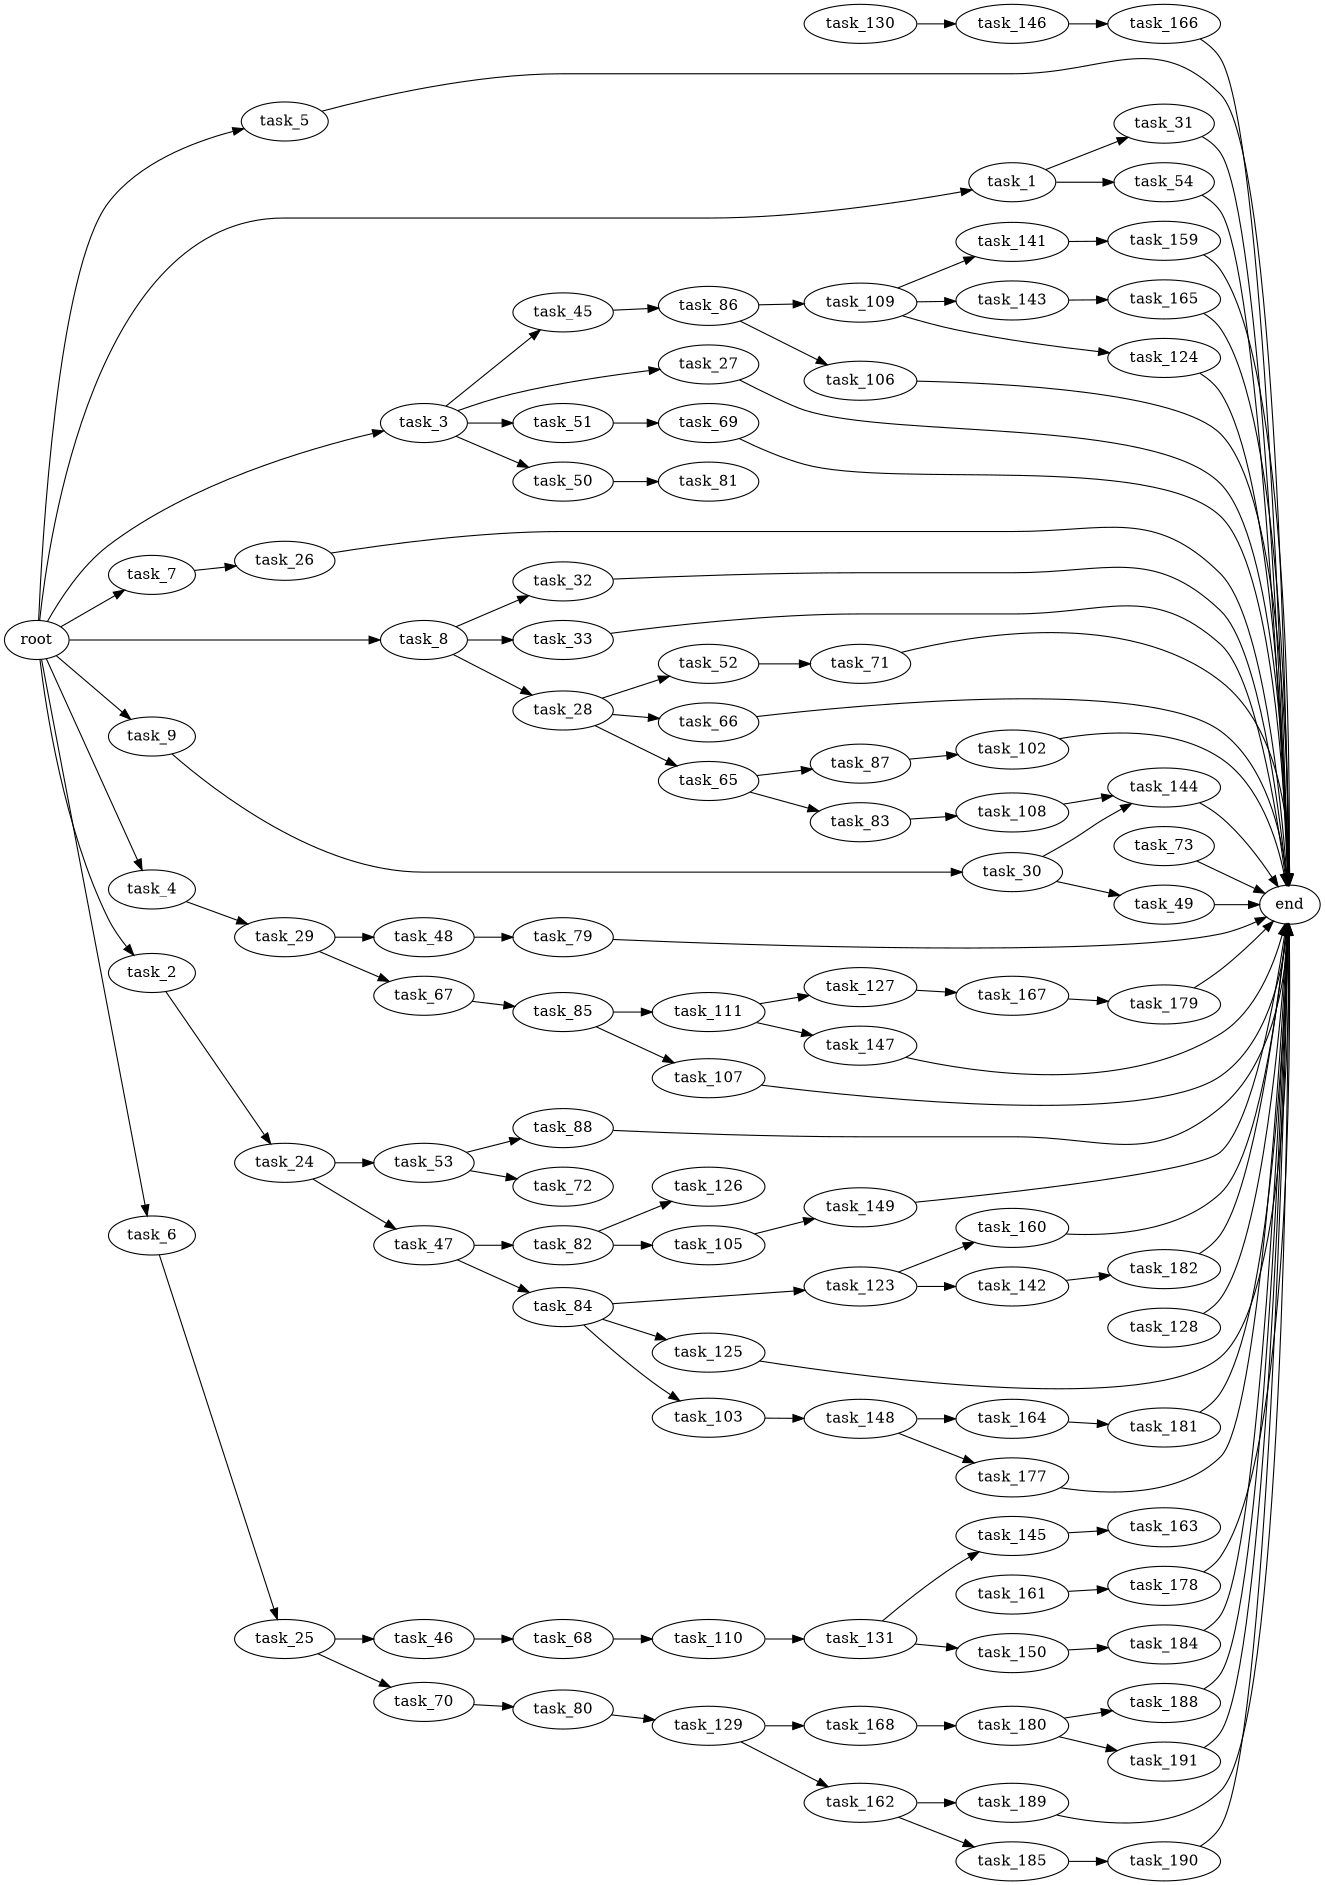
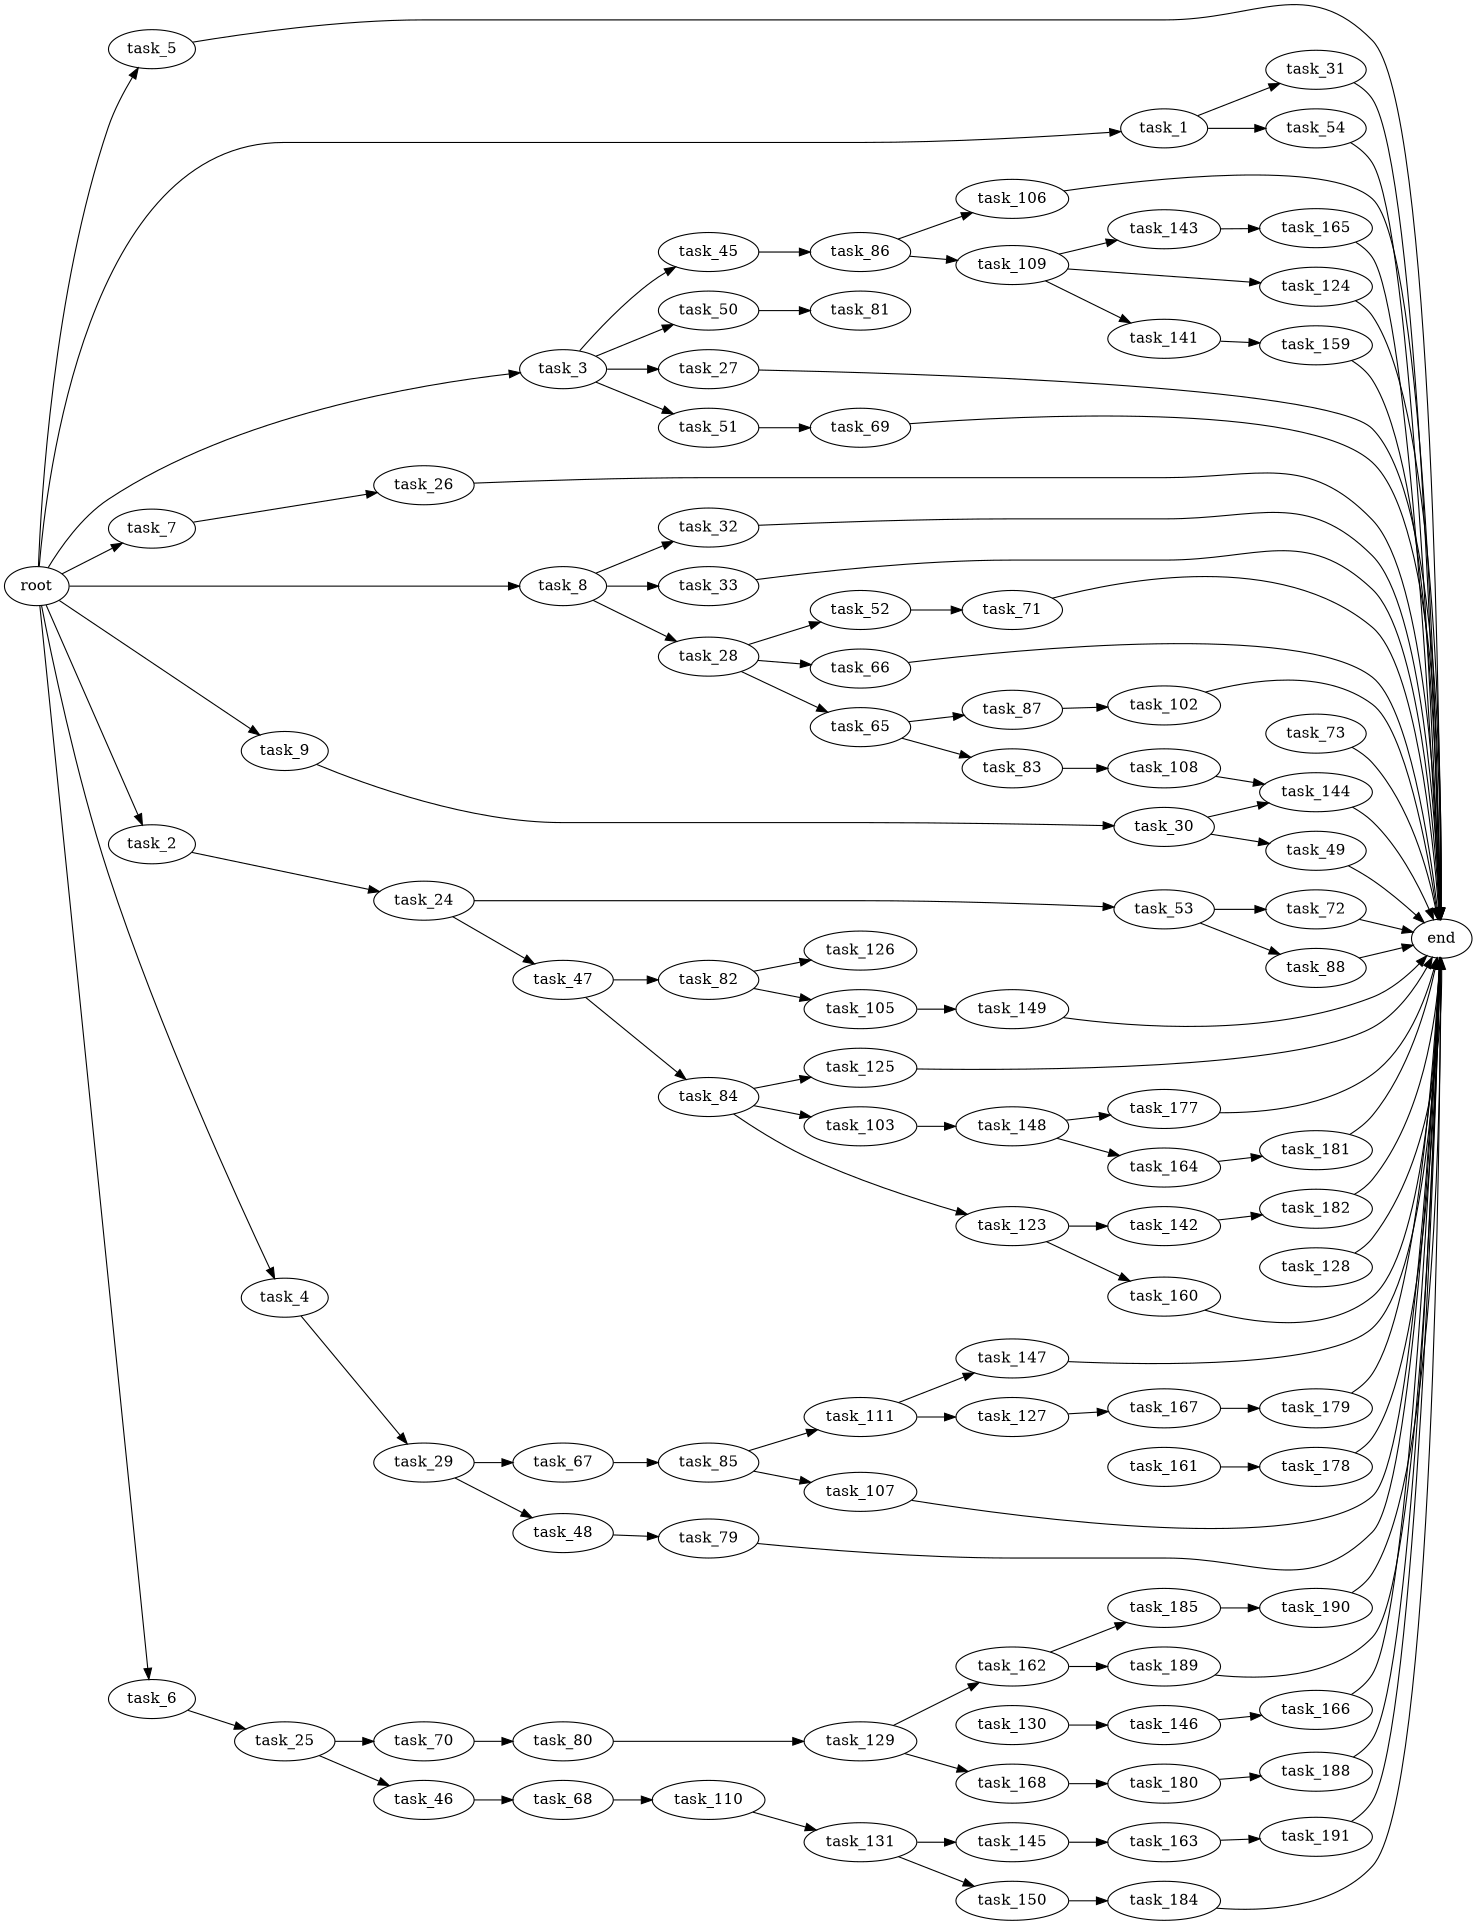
edge "task_72" -> "end": added
edge "task_180" -> "task_191": now "task_163" -> "task_191"
